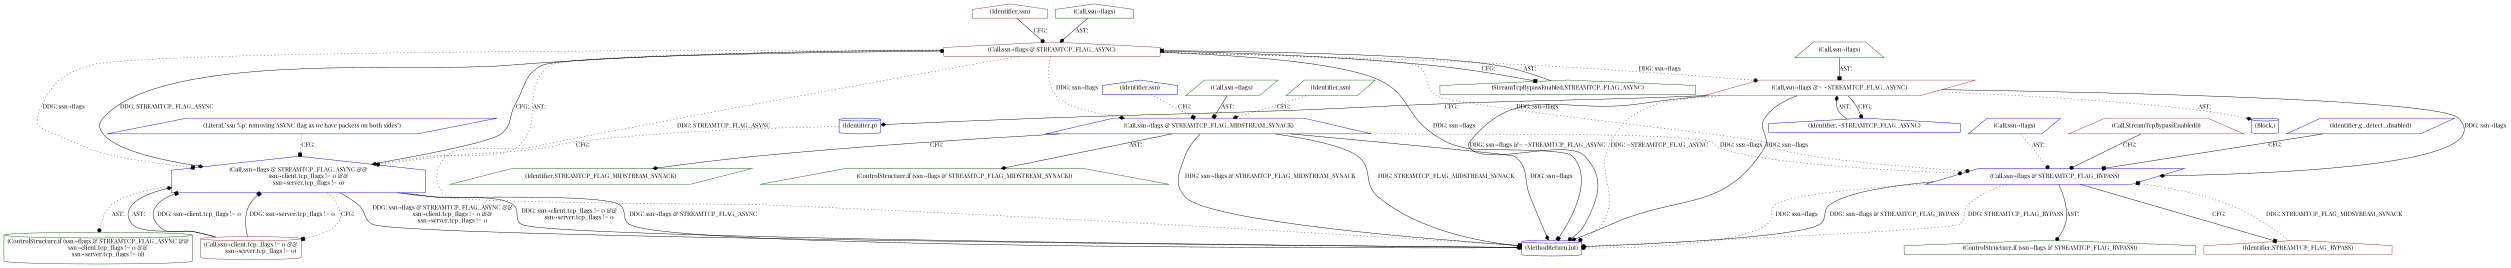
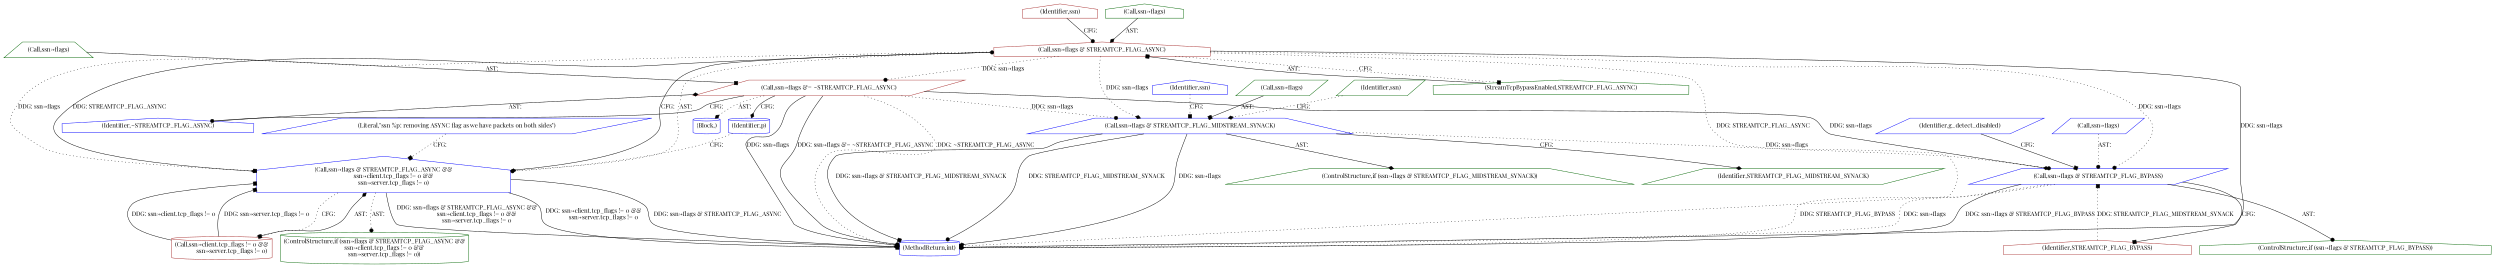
edge "(Call,ssn->flags & STREAMTCP_FLAG_ASYNC)" -> "(StreamTcpBypassEnabled,STREAMTCP_FLAG_ASYNC)": style solid -> dotted
edge "(Call,ssn->flags &= ~STREAMTCP_FLAG_ASYNC)" -> "(Call,ssn->flags & STREAMTCP_FLAG_MIDSTREAM_SYNACK)": added, label "DDG: ssn->flags"
node "(Call,StreamTcpBypassEnabled())": removed
